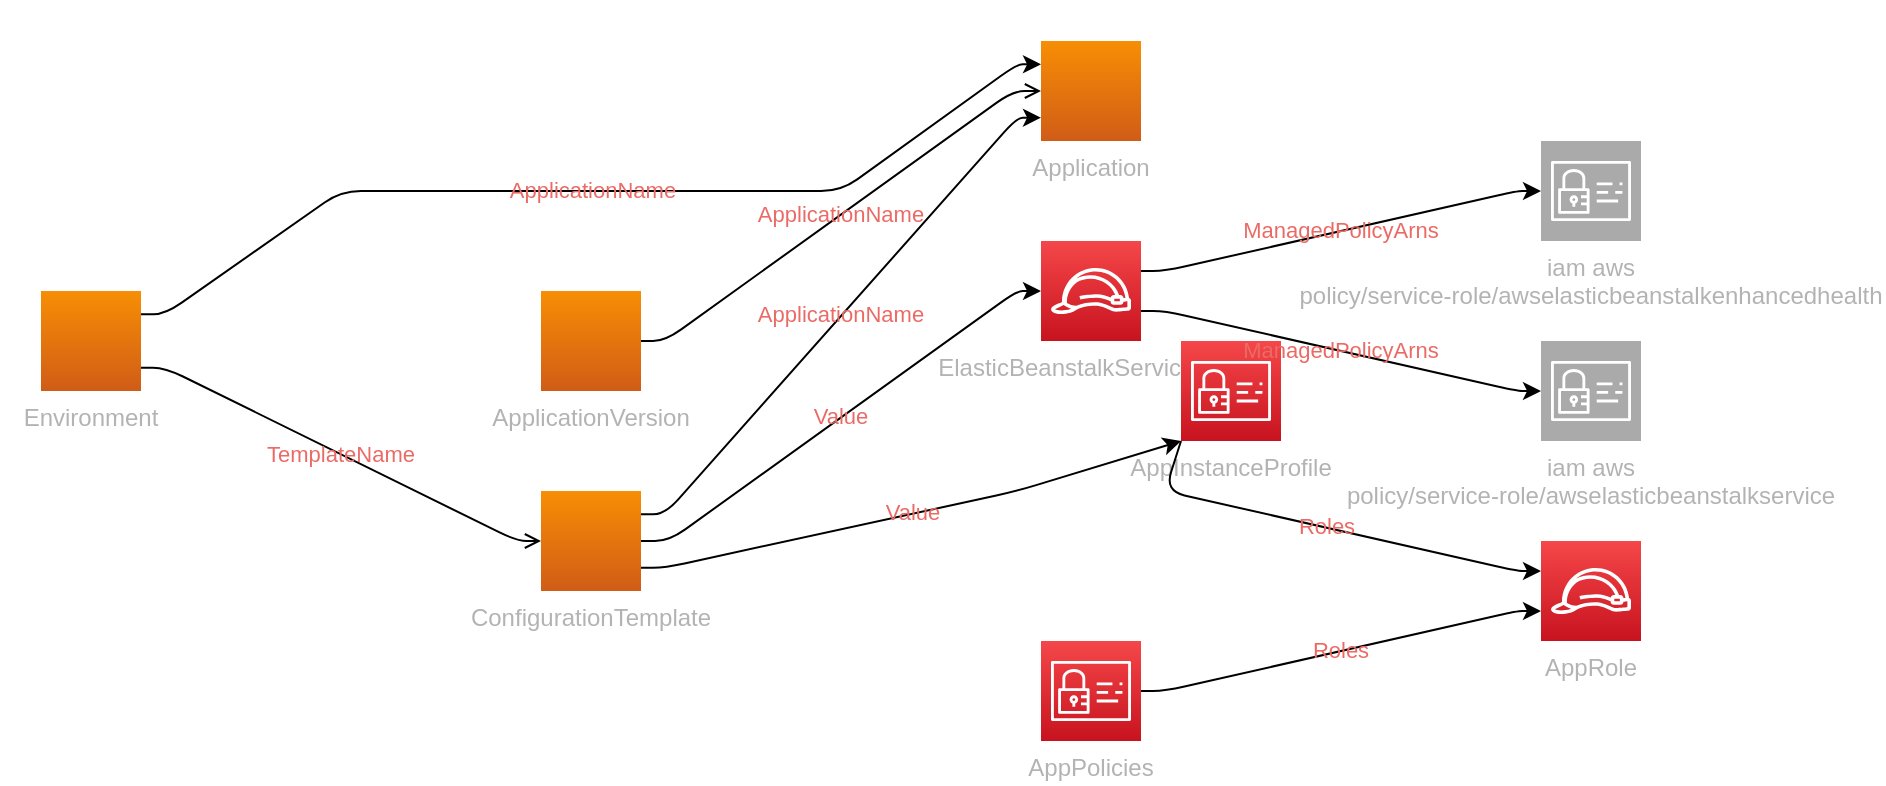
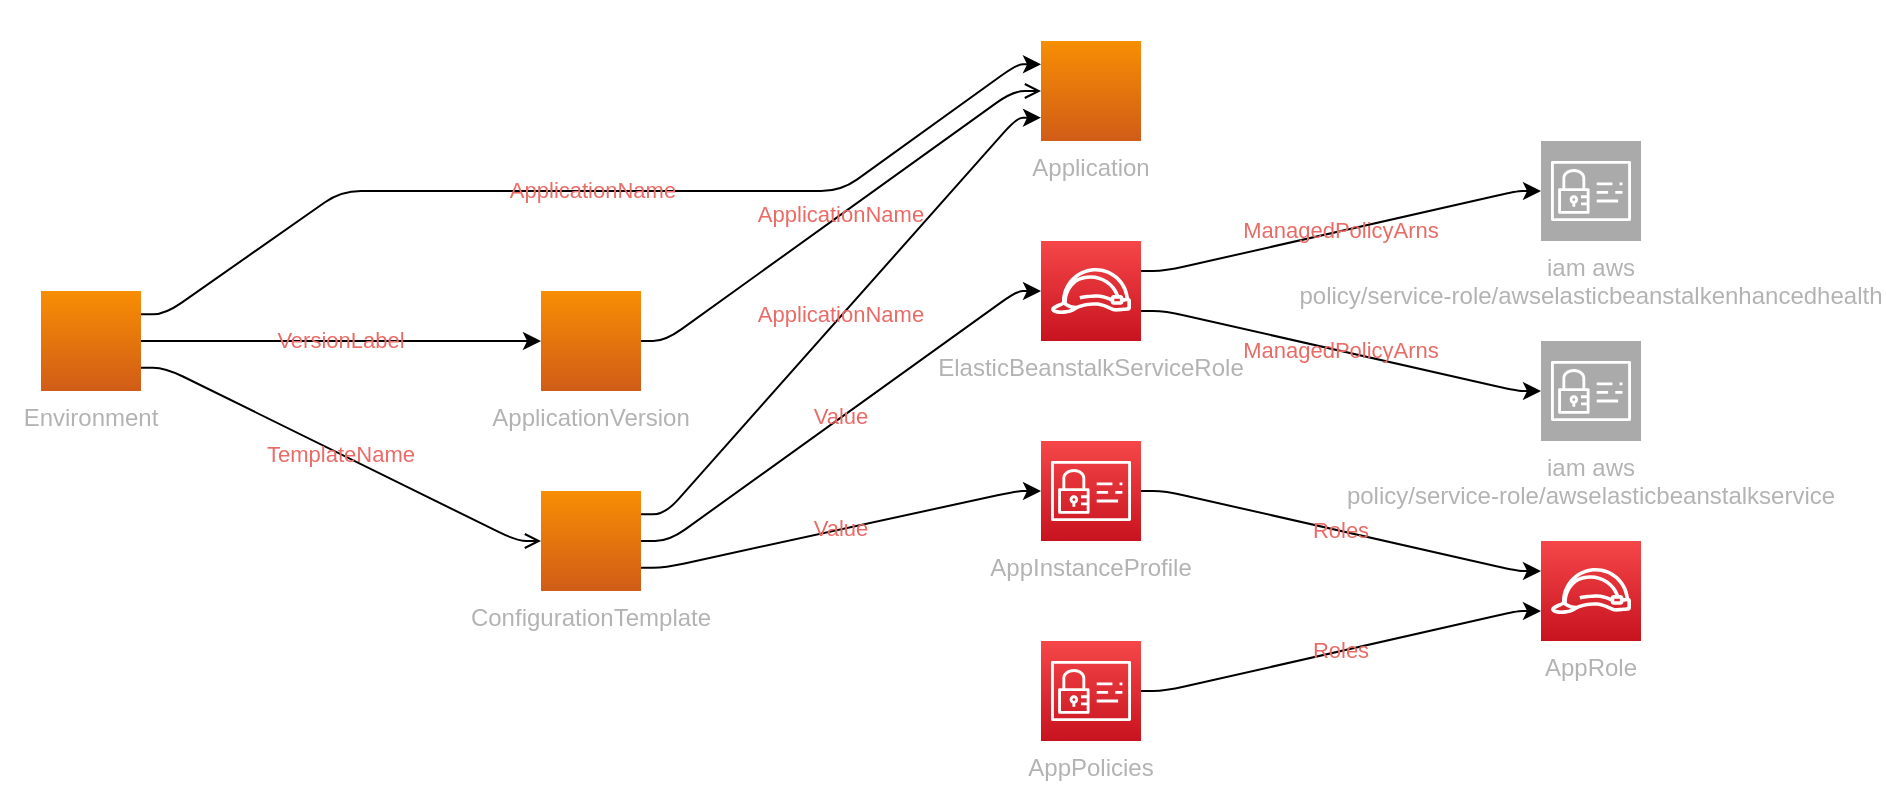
edge "Environment" -> "ApplicationVersion": added, label "VersionLabel"
node "AppInstanceProfile": moved (1231, 391) -> (1091, 491)
